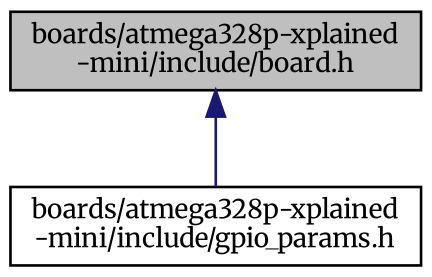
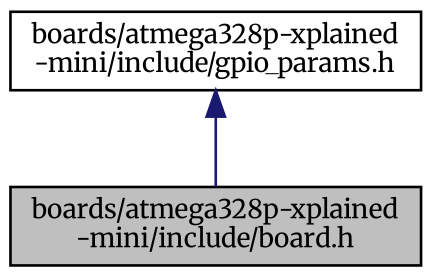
edge "boards/atmega328p-xplained -mini/include/gpio_params.h" -> "boards/atmega328p-xplained -mini/include/board.h": reversed
